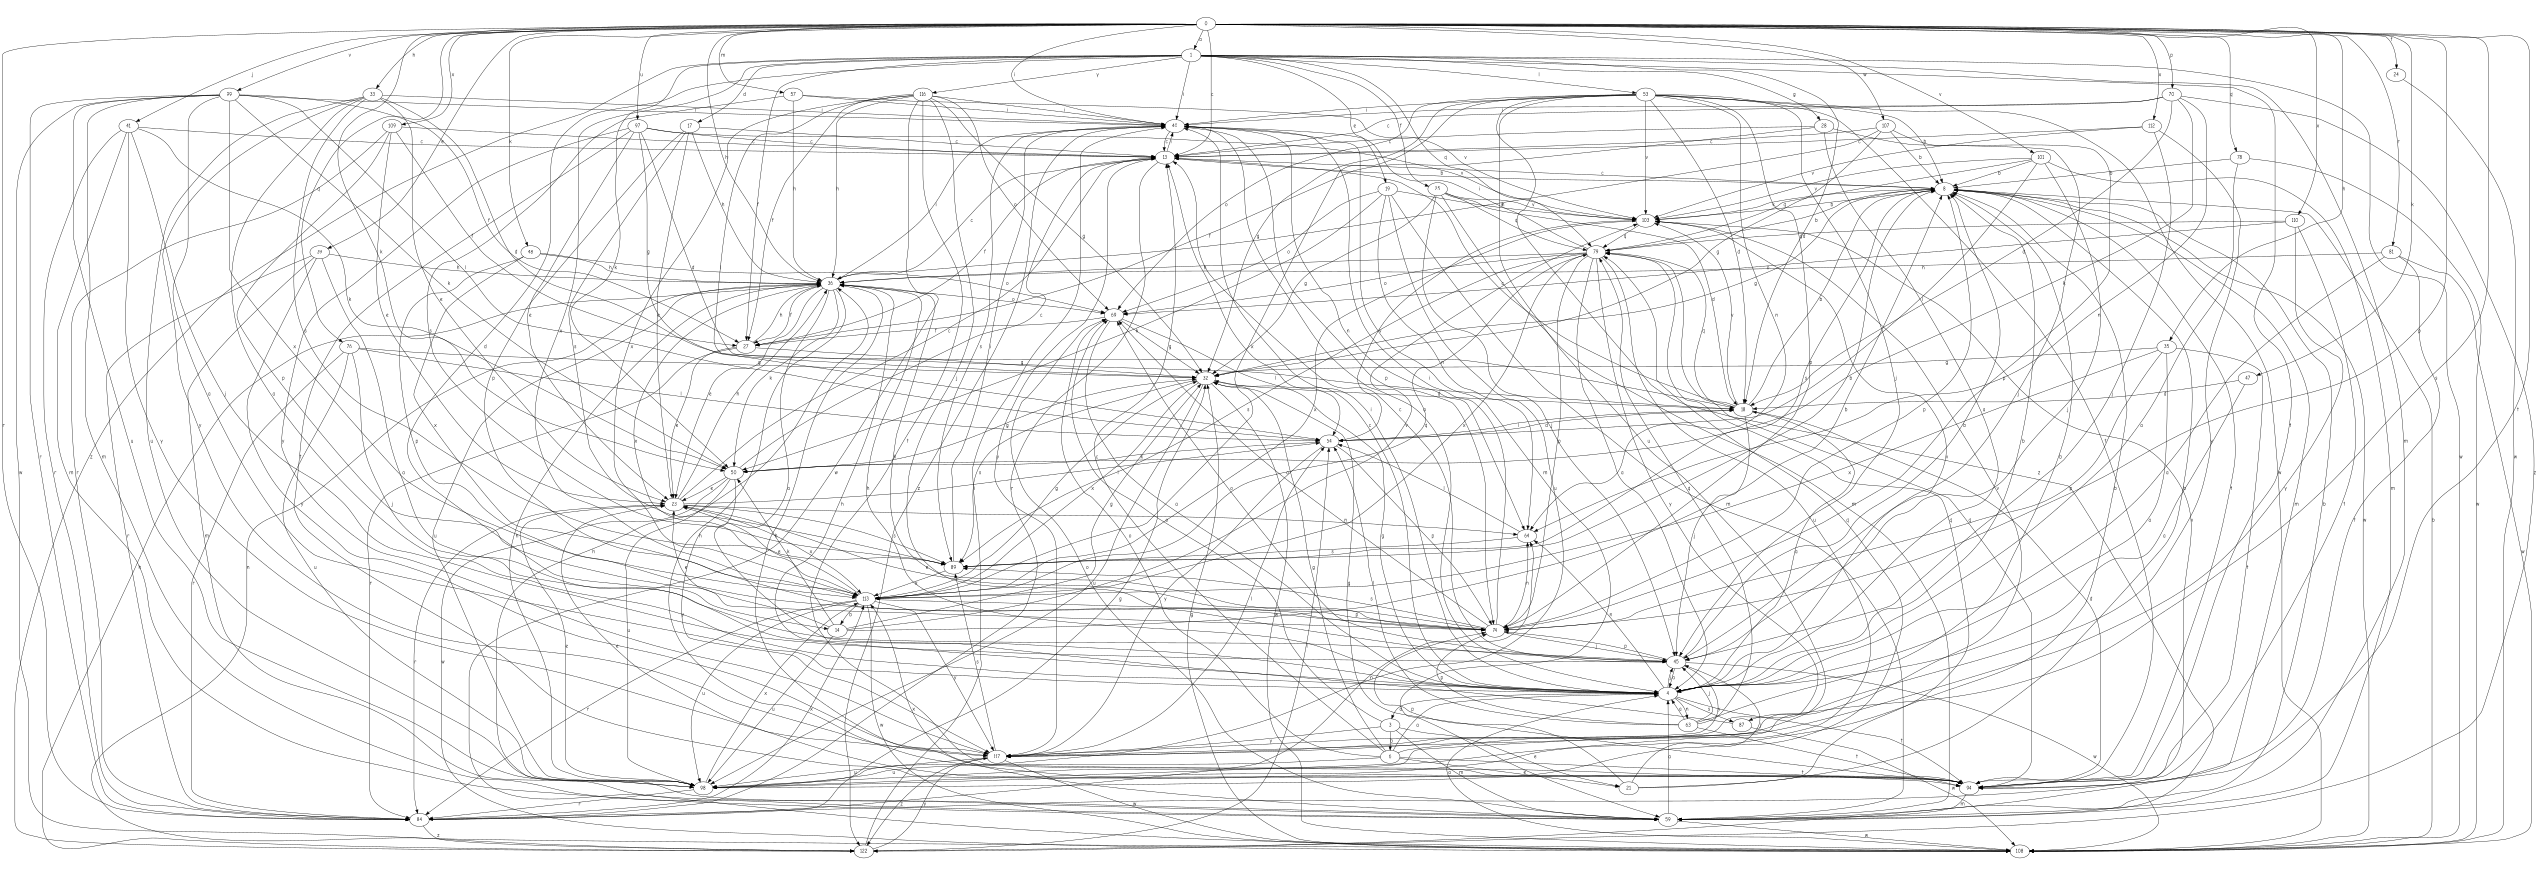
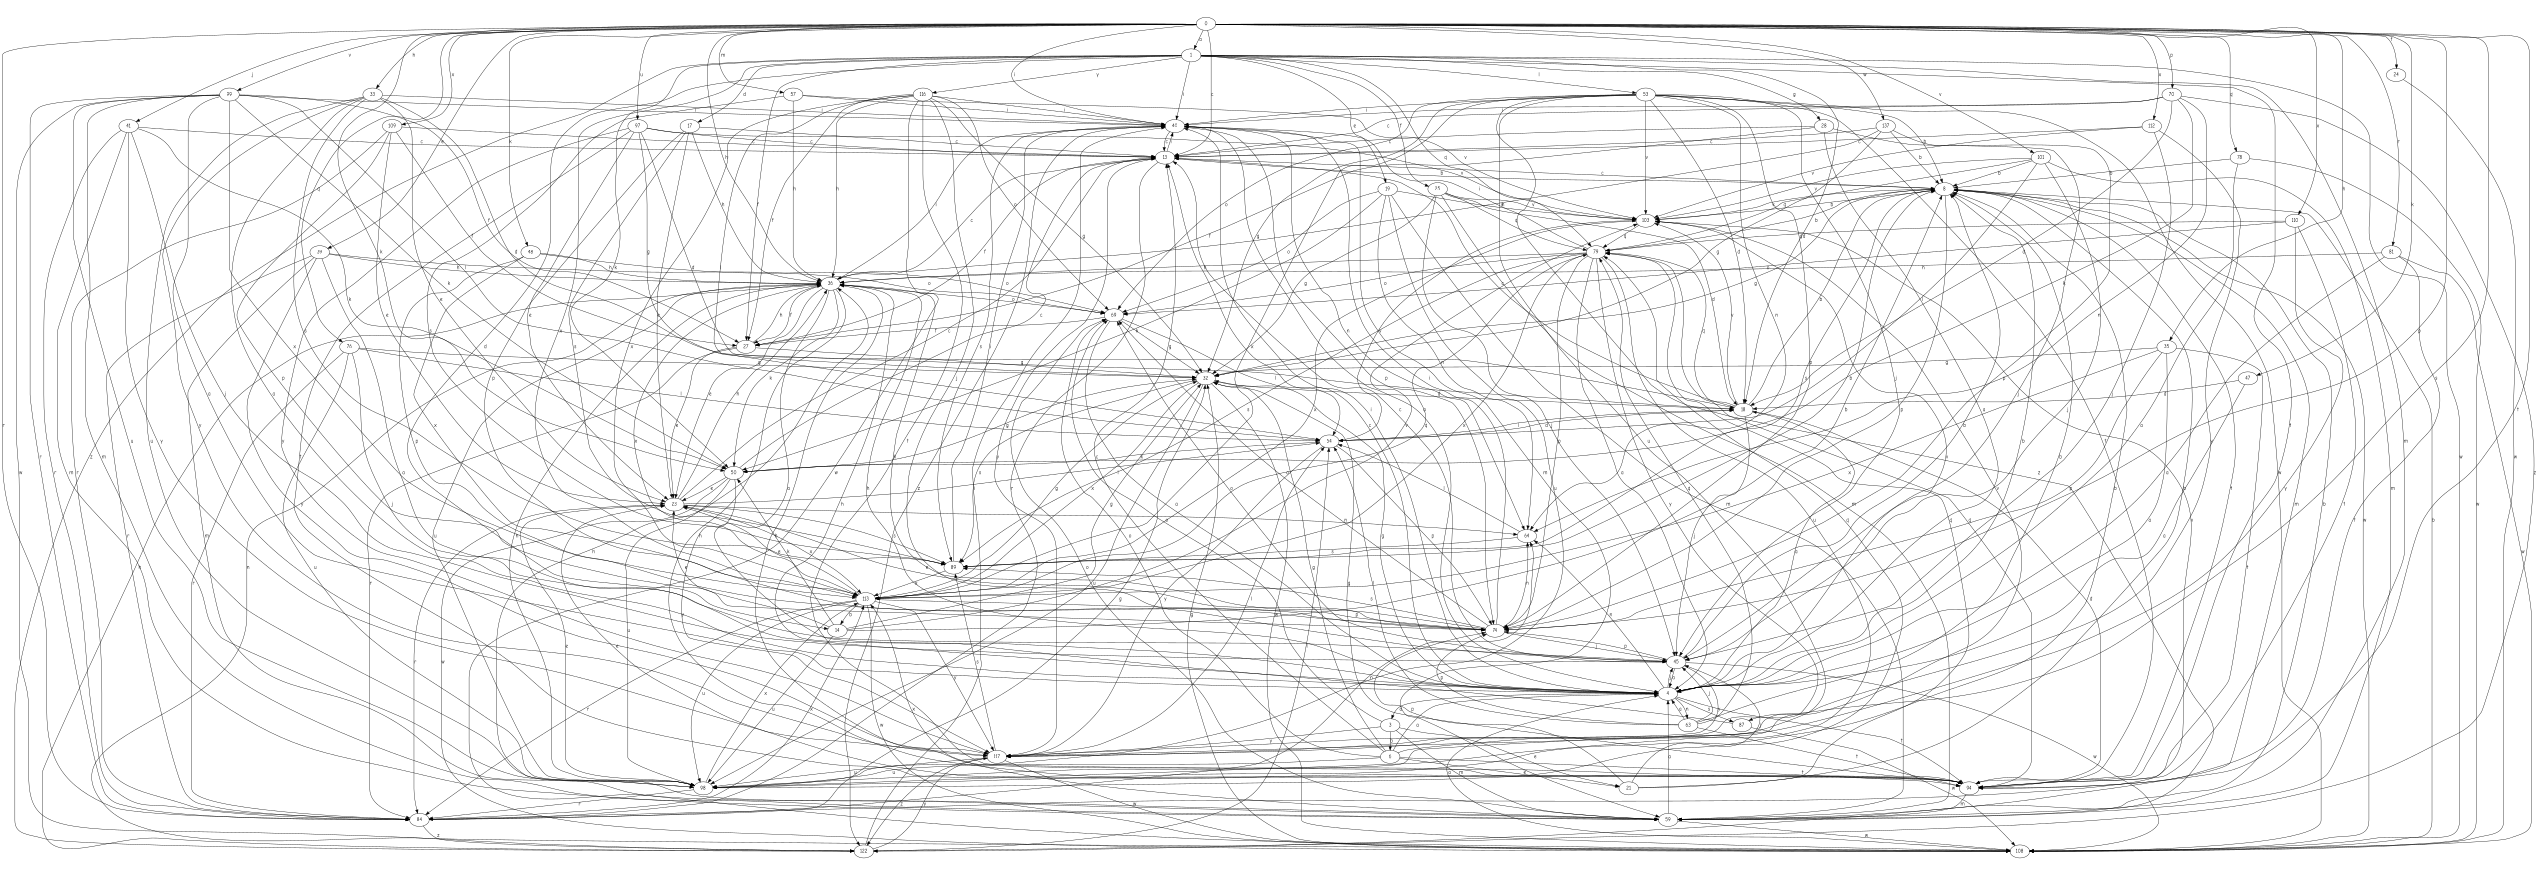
node "107": label "107" -> "137"
edge "39" -> "69": added, label "o"
edge "74" -> "8": reversed
